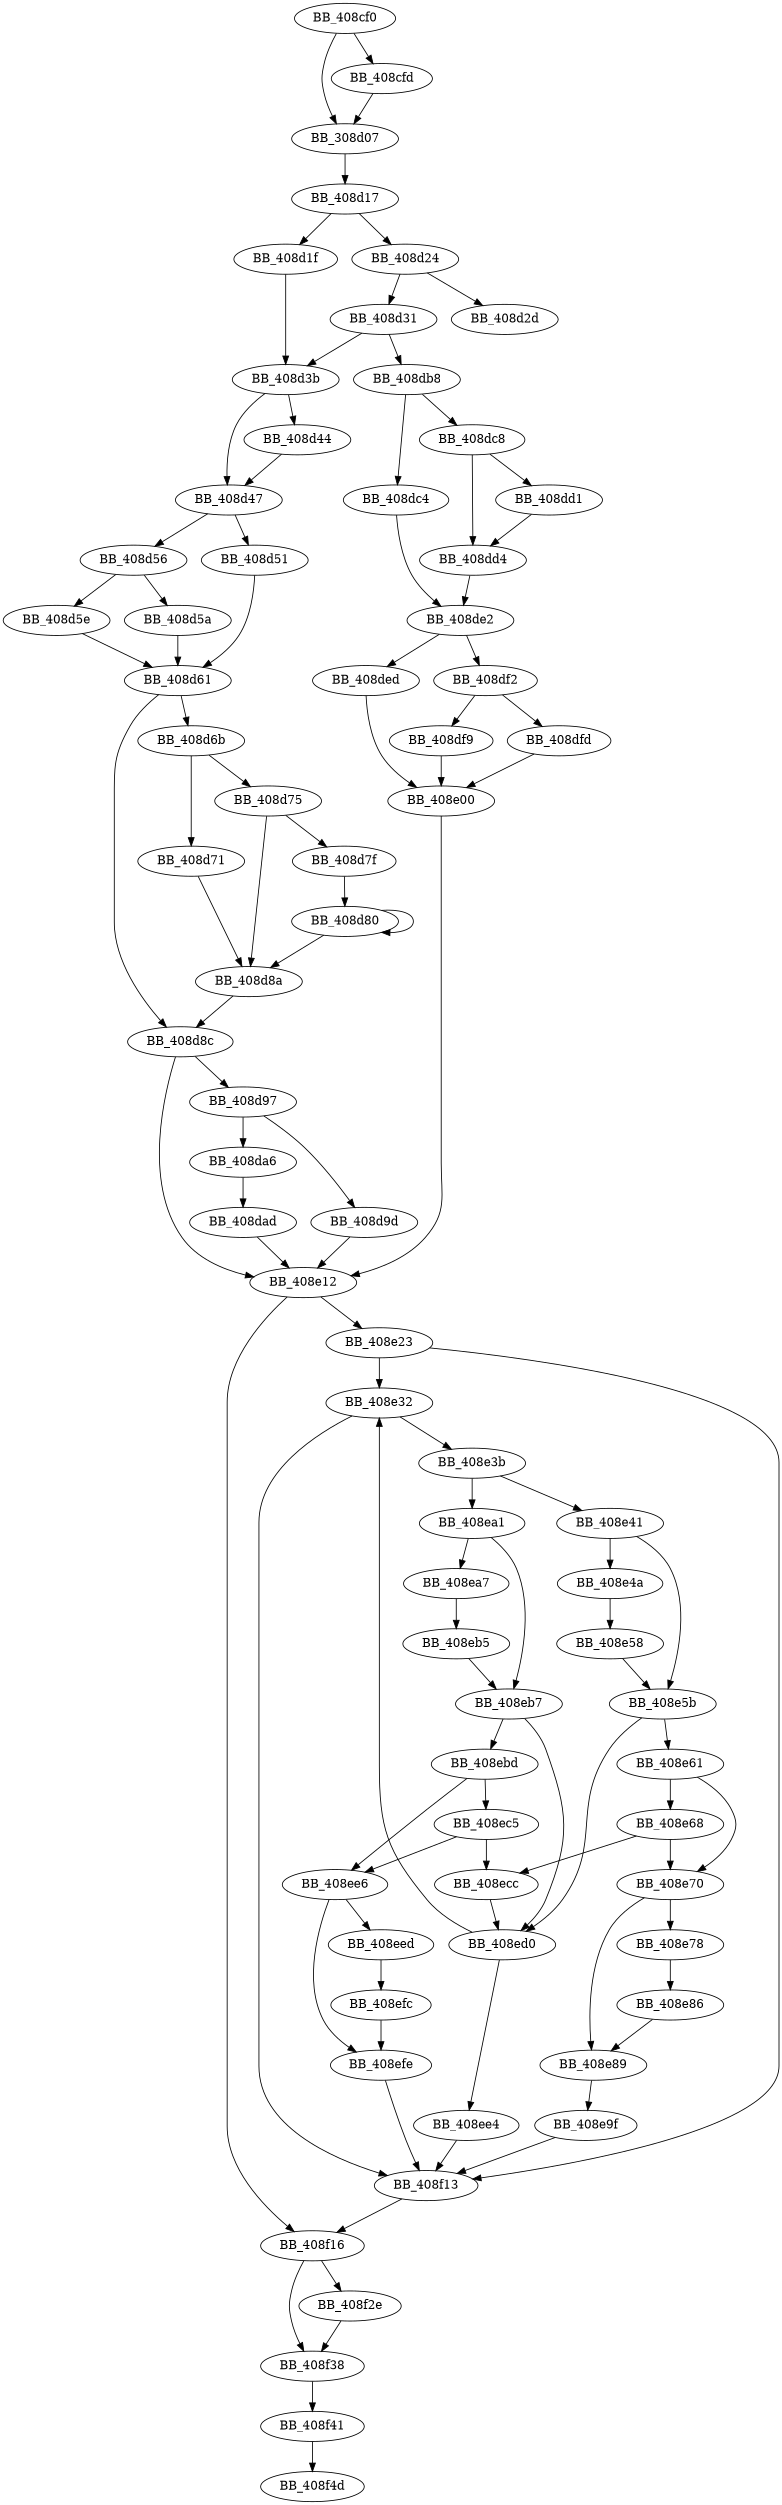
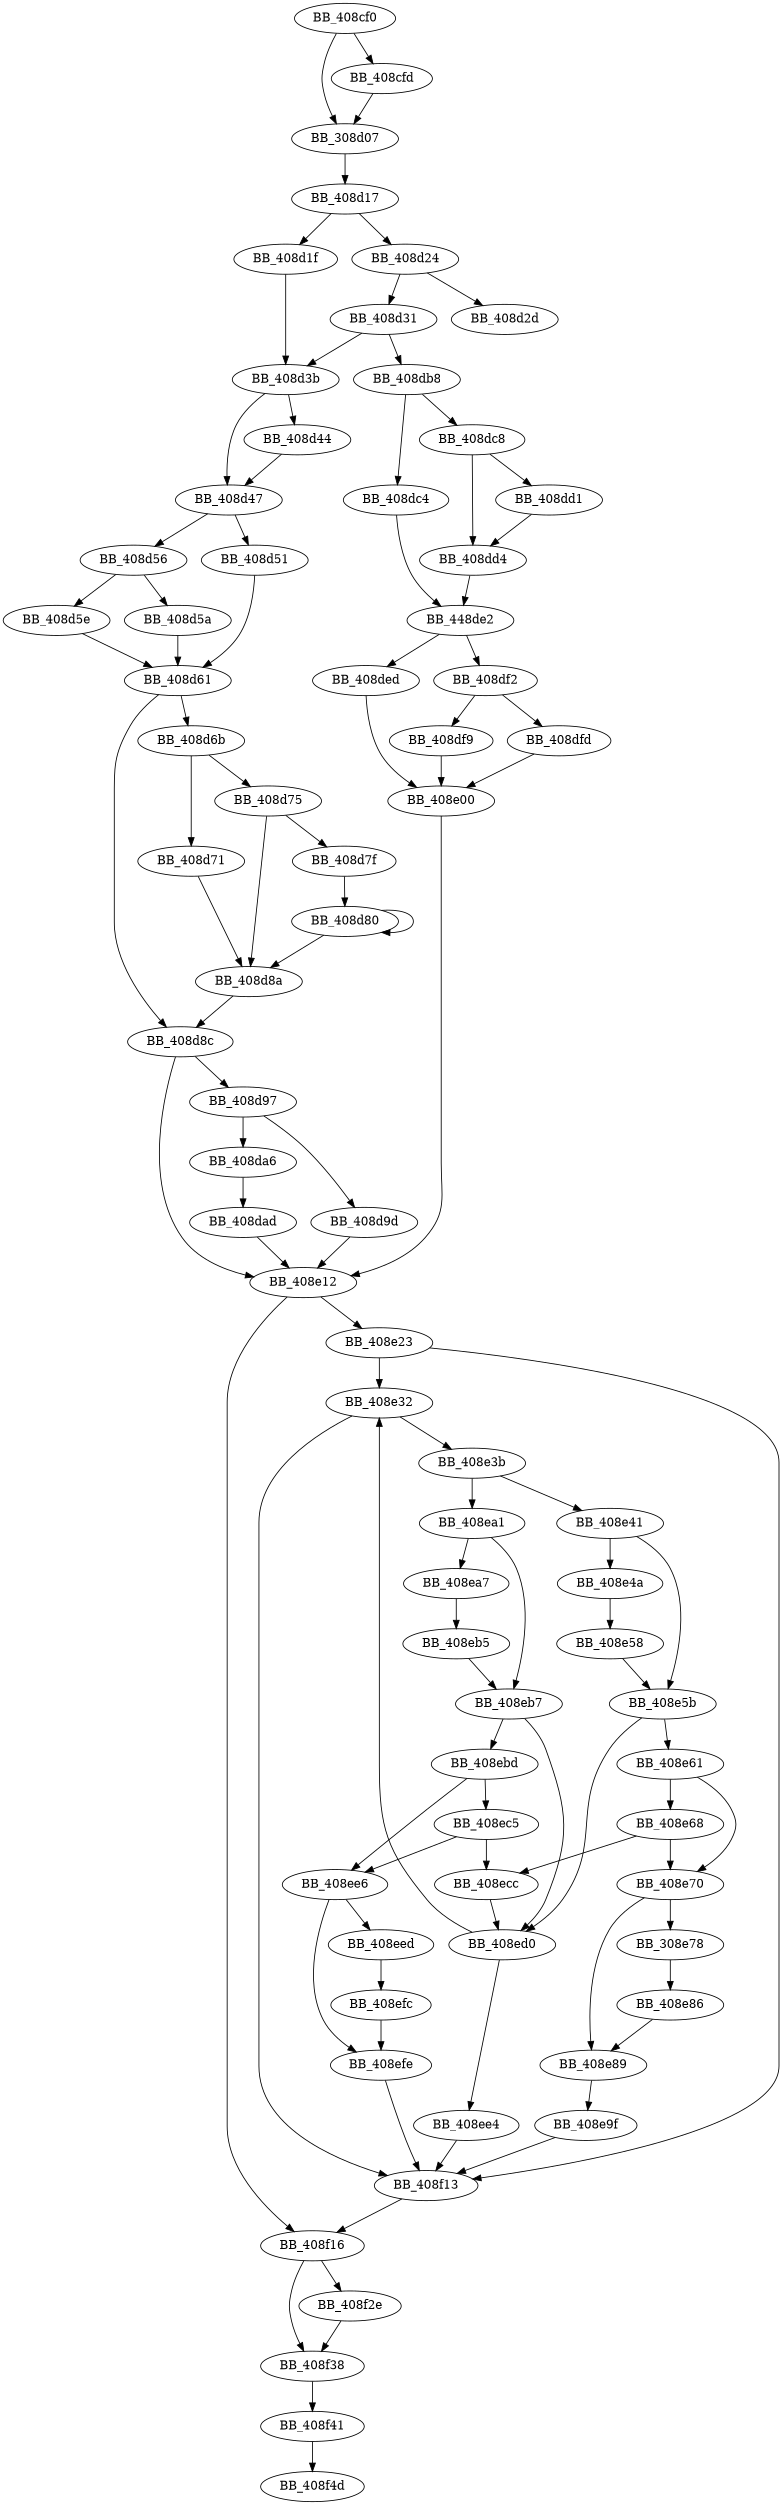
node "BB_408de2": label "BB_408de2" -> "BB_448de2"
node "BB_408e78": label "BB_408e78" -> "BB_308e78"
